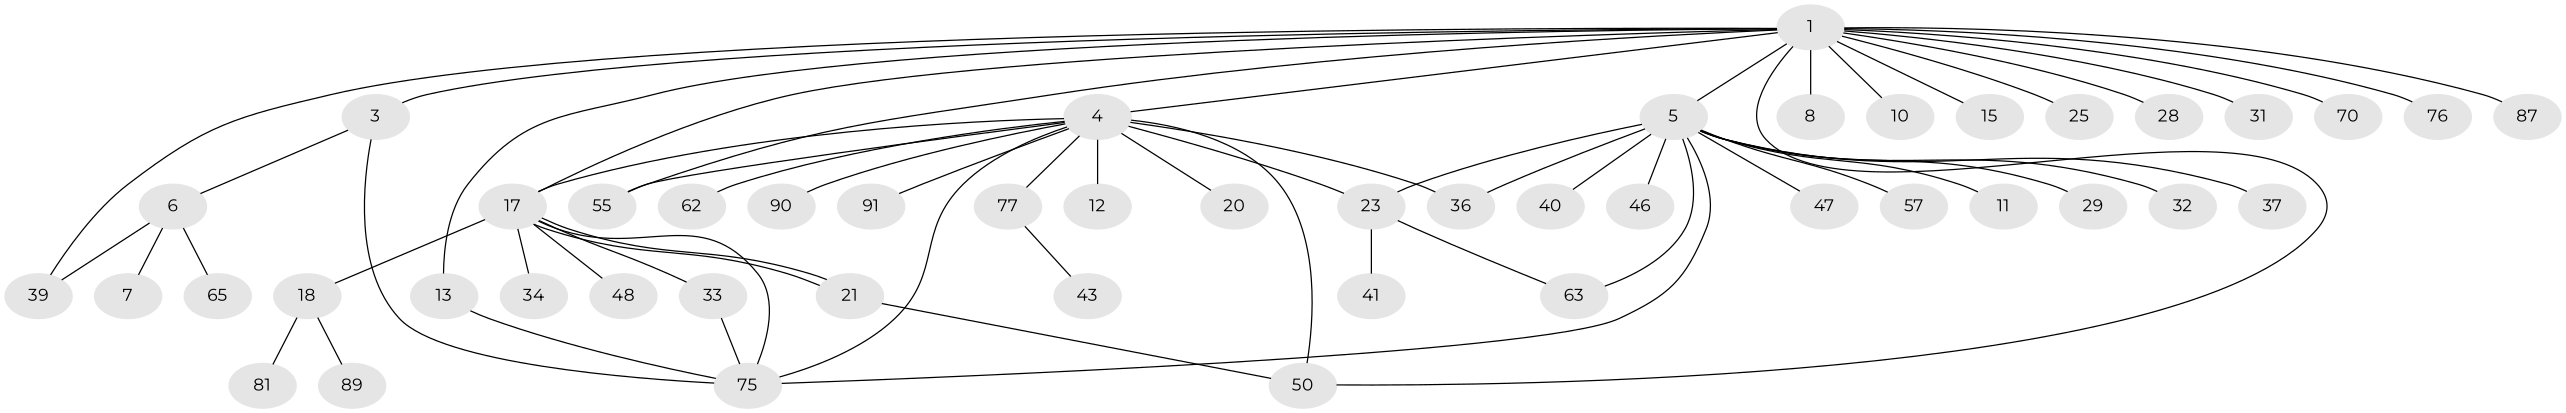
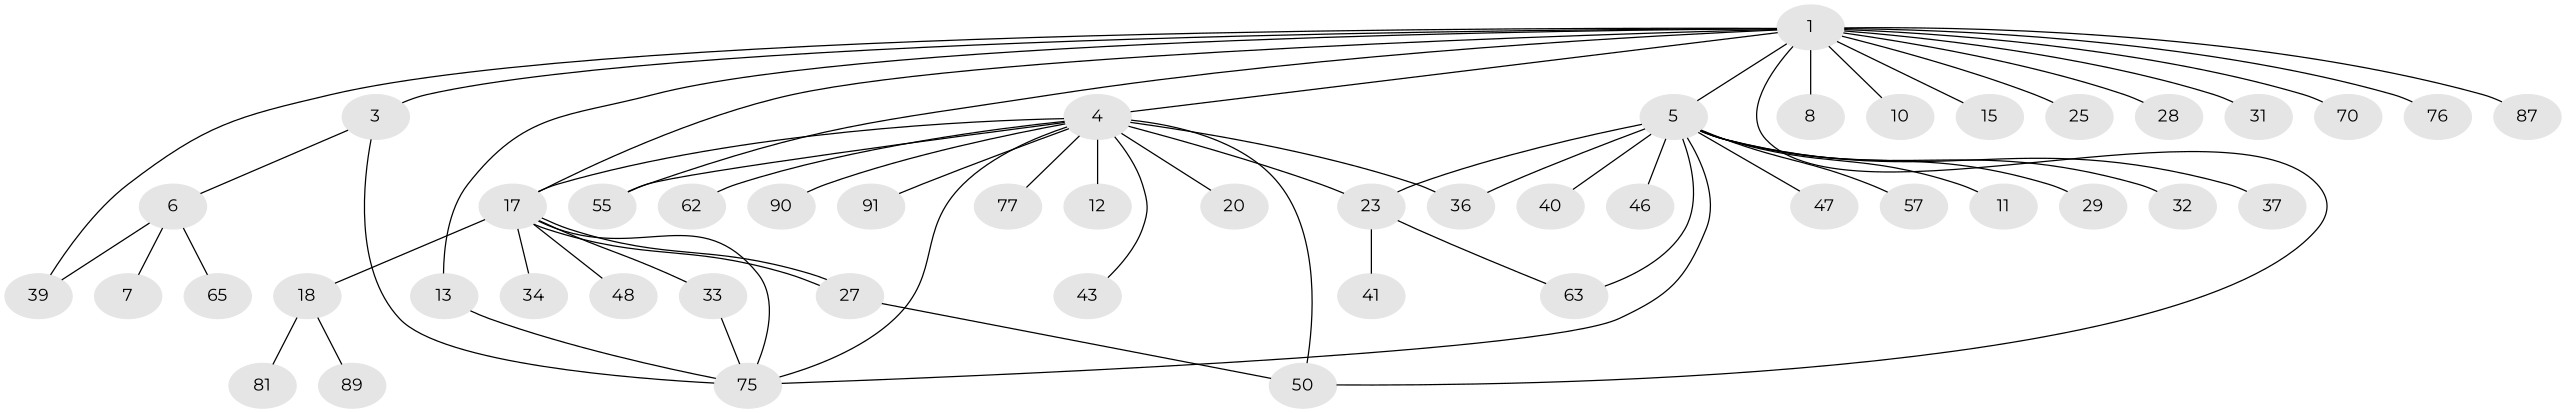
edge "77" -- "43": now "4" -- "43"
node "21": label "21" -> "27"
